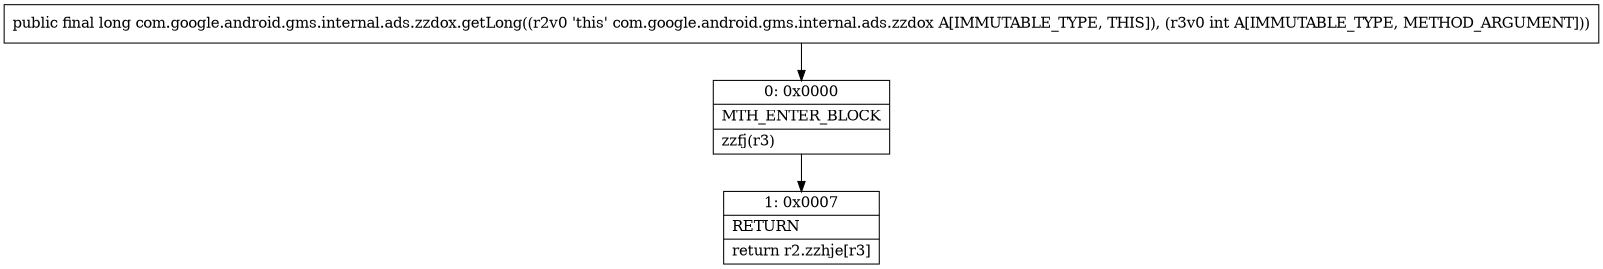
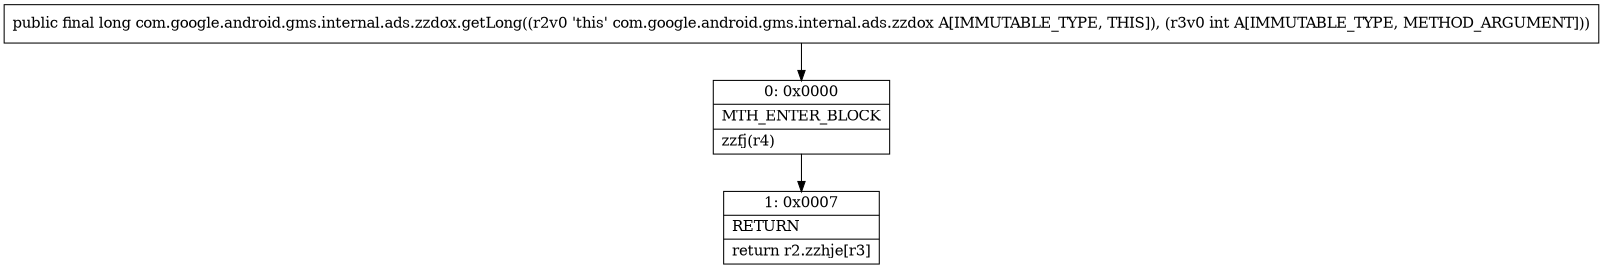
node "0: 0x0000": text "zzfj(r3)" -> "zzfj(r4)"
